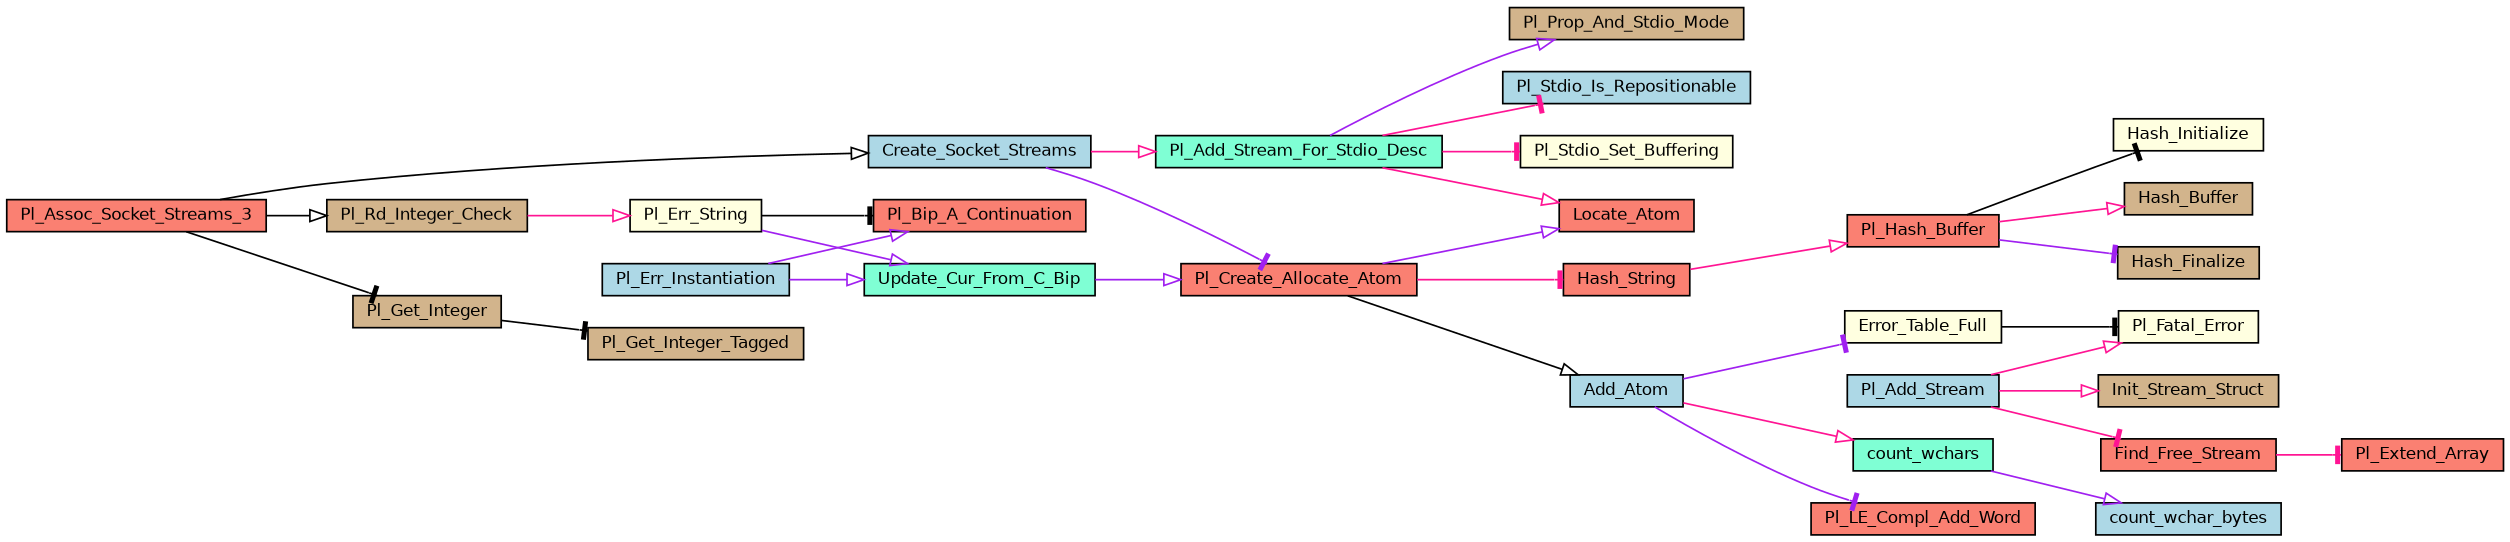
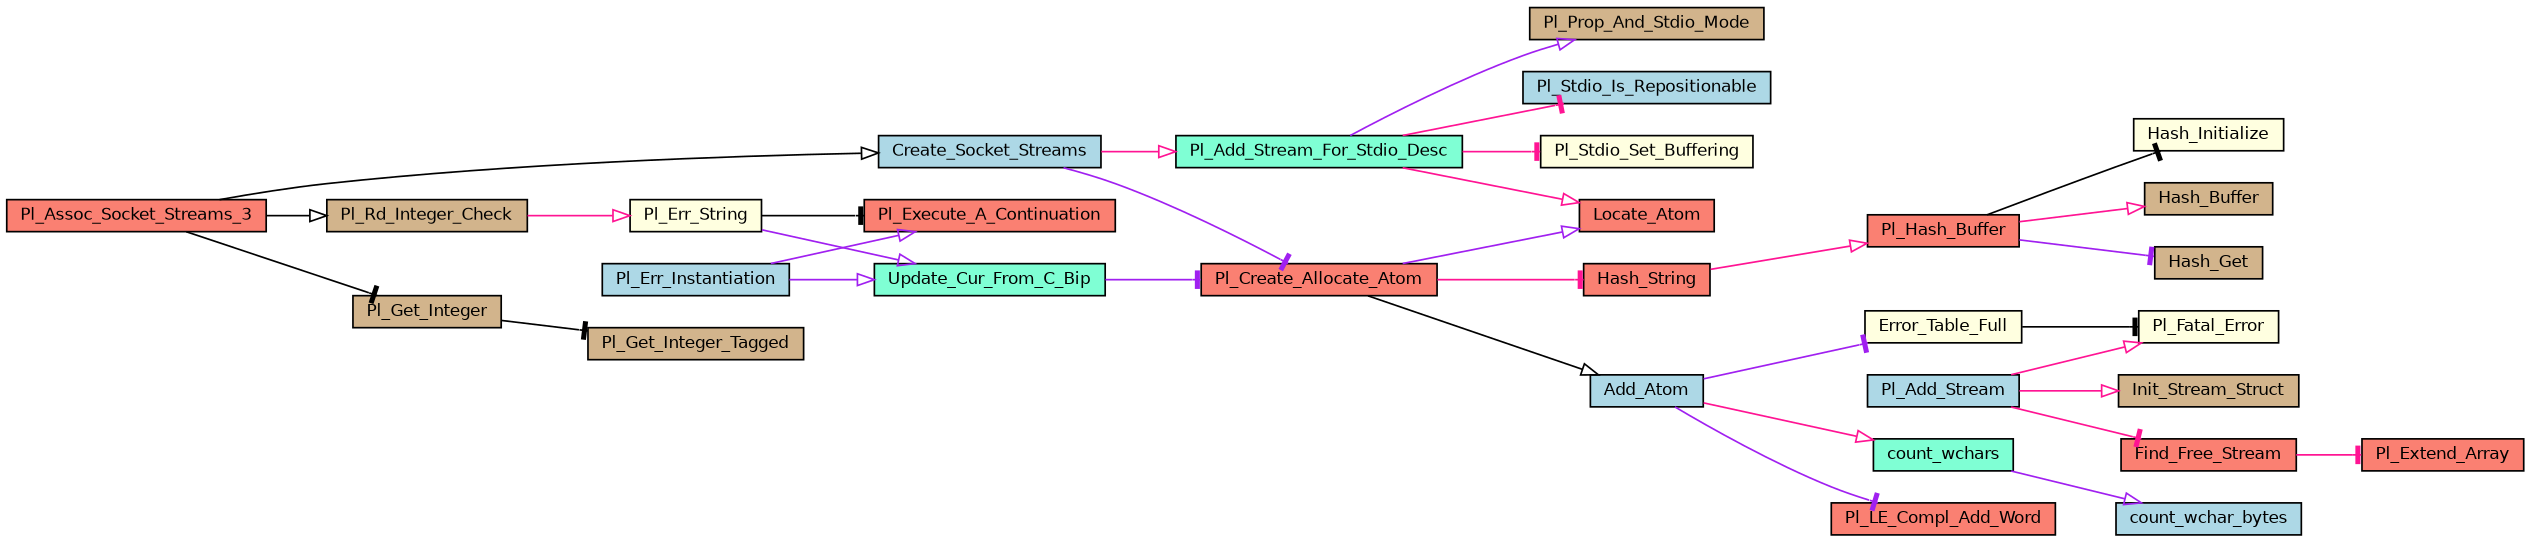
node "Pl_Bip_A_Continuation": label "Pl_Bip_A_Continuation" -> "Pl_Execute_A_Continuation"
node "Hash_Finalize": label "Hash_Finalize" -> "Hash_Get"
edge "Update_Cur_From_C_Bip" -> "Pl_Create_Allocate_Atom": arrowhead onormal -> tee
